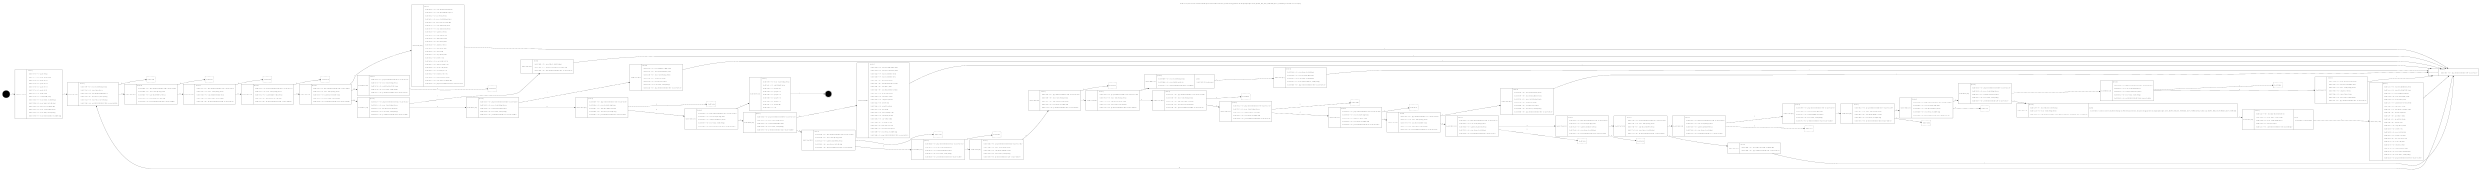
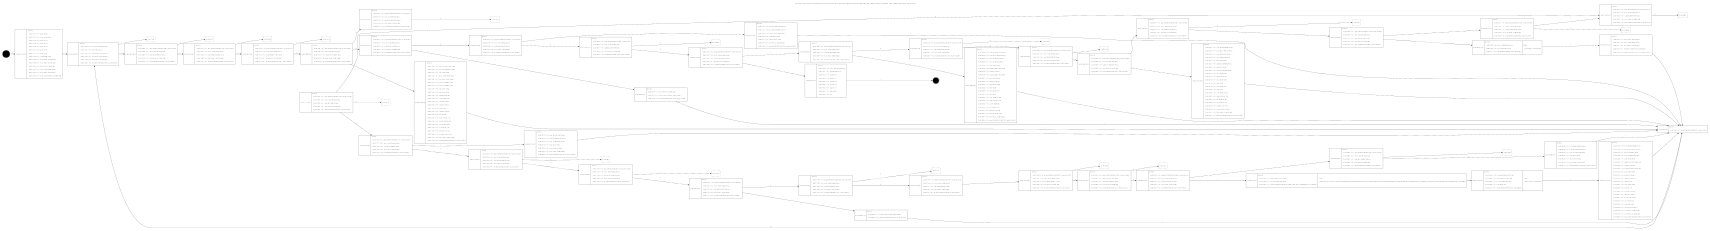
node "0x401a47 [88]": added
edge "0x40173a [25]" -> "0x401753 [25]": reversed
